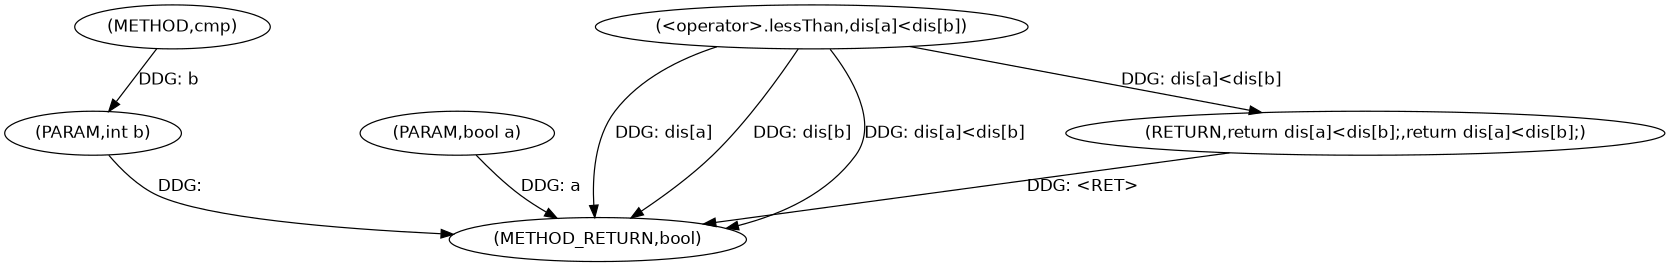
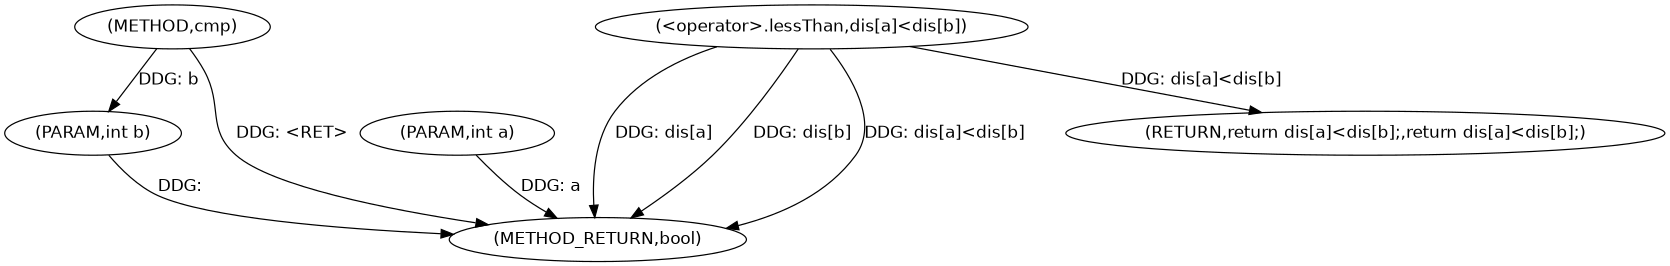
node "(PARAM,bool a)": label "(PARAM,bool a)" -> "(PARAM,int a)"
edge "(RETURN,return dis[a]<dis[b];,return dis[a]<dis[b];)" -> "(METHOD_RETURN,bool)": now "(METHOD,cmp)" -> "(METHOD_RETURN,bool)"
